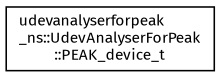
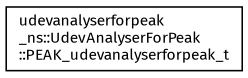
node "udevanalyserforpeak _ns::UdevAnalyserForPeak ::PEAK_device_t": label "udevanalyserforpeak _ns::UdevAnalyserForPeak ::PEAK_device_t" -> "udevanalyserforpeak _ns::UdevAnalyserForPeak ::PEAK_udevanalyserforpeak_t"
